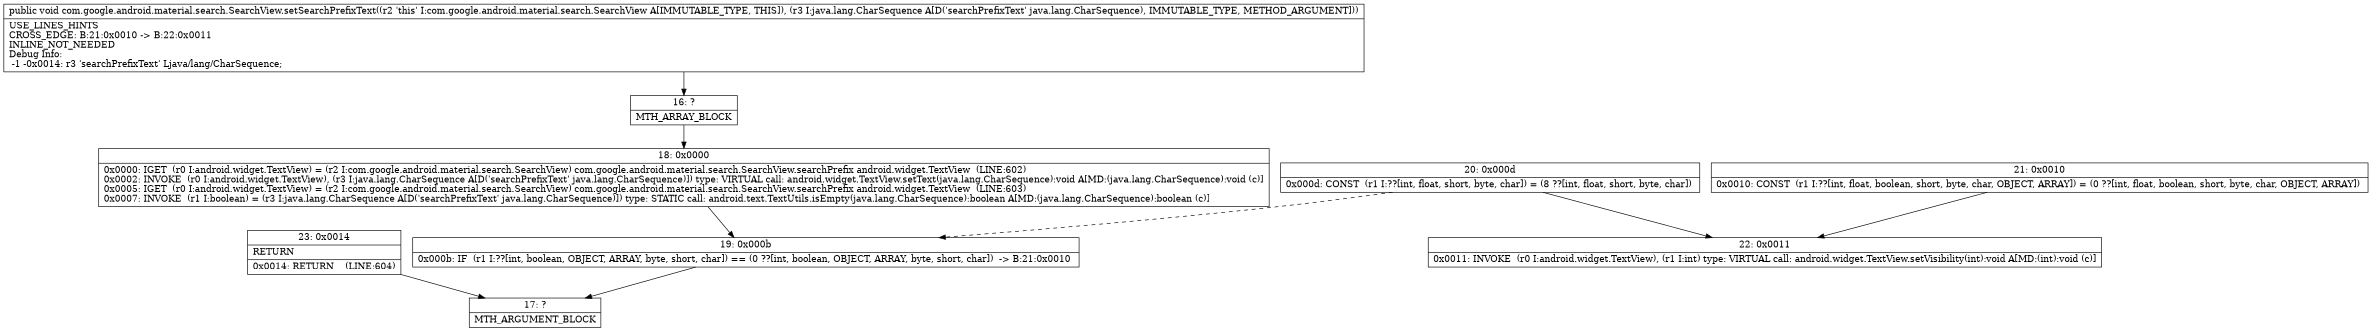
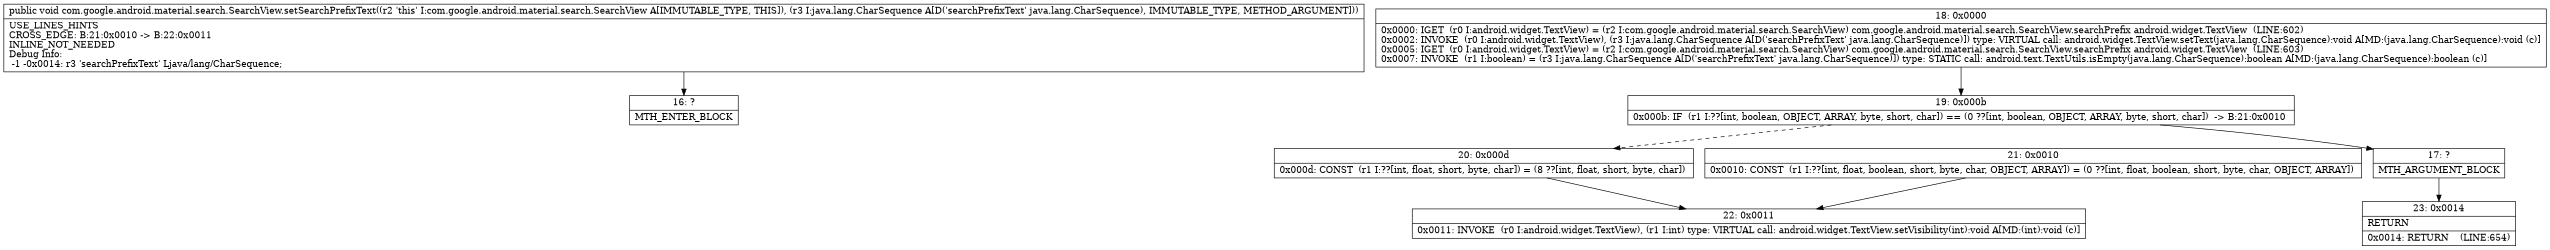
node "16: ?": text "MTH_ARRAY_BLOCK" -> "MTH_ENTER_BLOCK"
edge "16: ?" -> "18: 0x0000": removed
edge "20: 0x000d" -> "19: 0x000b": reversed
node "23: 0x0014": text "0x0014: RETURN    (LINE:604)" -> "0x0014: RETURN    (LINE:654)"
edge "23: 0x0014" -> "17: ?": reversed
